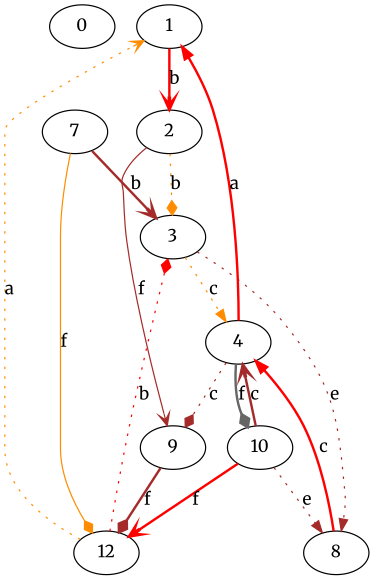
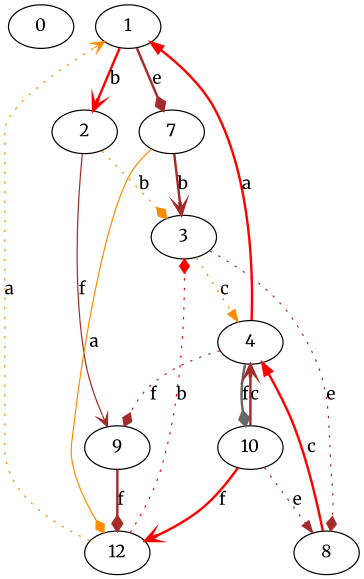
edge "1" -> "7": added, label "e"
edge "7" -> "12": label "f" -> "a"
edge "3" -> "8": arrowhead normal -> diamond
edge "4" -> "9": label "c" -> "f"
